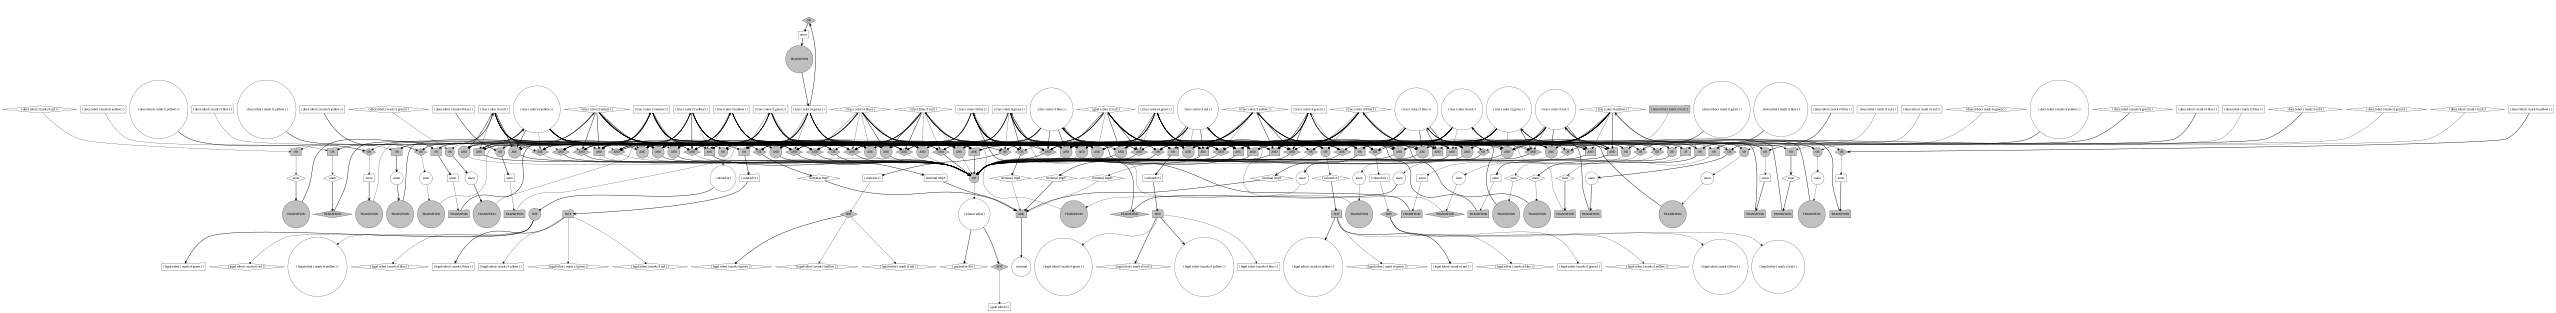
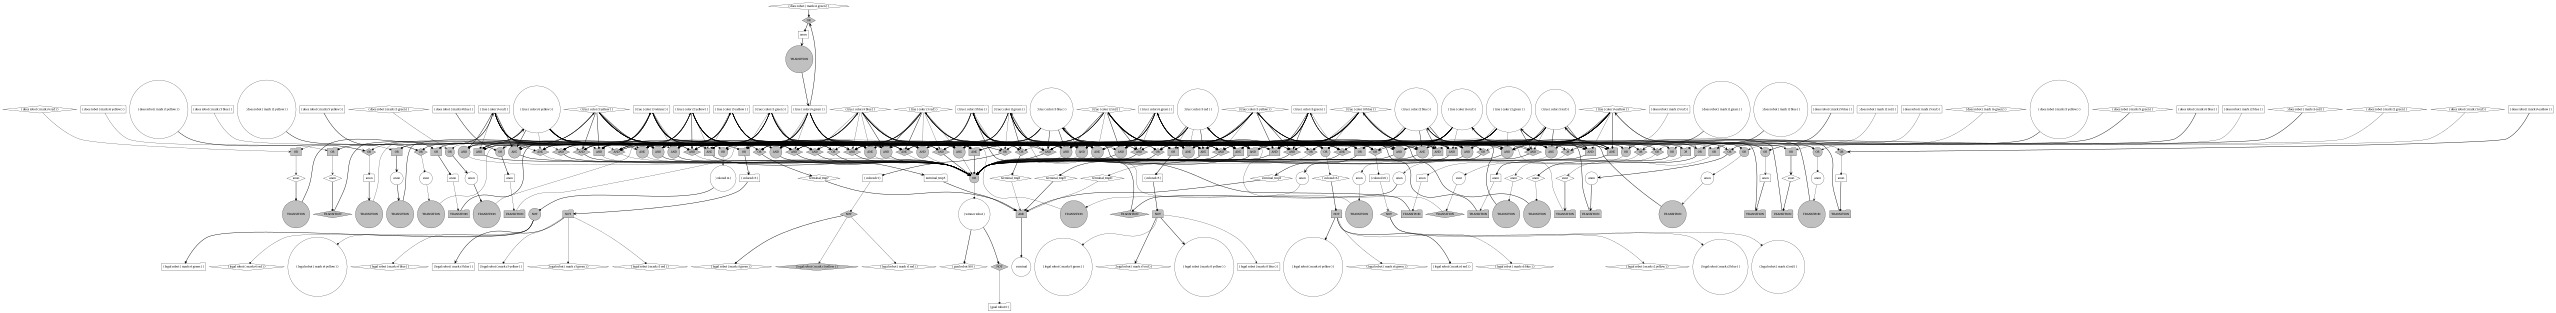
node "( does robot ( mark r4 green ) )": added
node "( true ( blue r3 red ) )": label "( true ( blue r3 red ) )" -> "( true ( color r3 red ) )"
node "( goal ( color r2 red ) )": label "( goal ( color r2 red ) )" -> "( true ( color r2 red ) )"
node "( does robot ( mark r3 red ) )": fillcolor grey -> white
node "( legal robot ( mark r1 yellow ) )": fillcolor white -> grey
node "( legal robot ( mark r2 green ) )": removed
